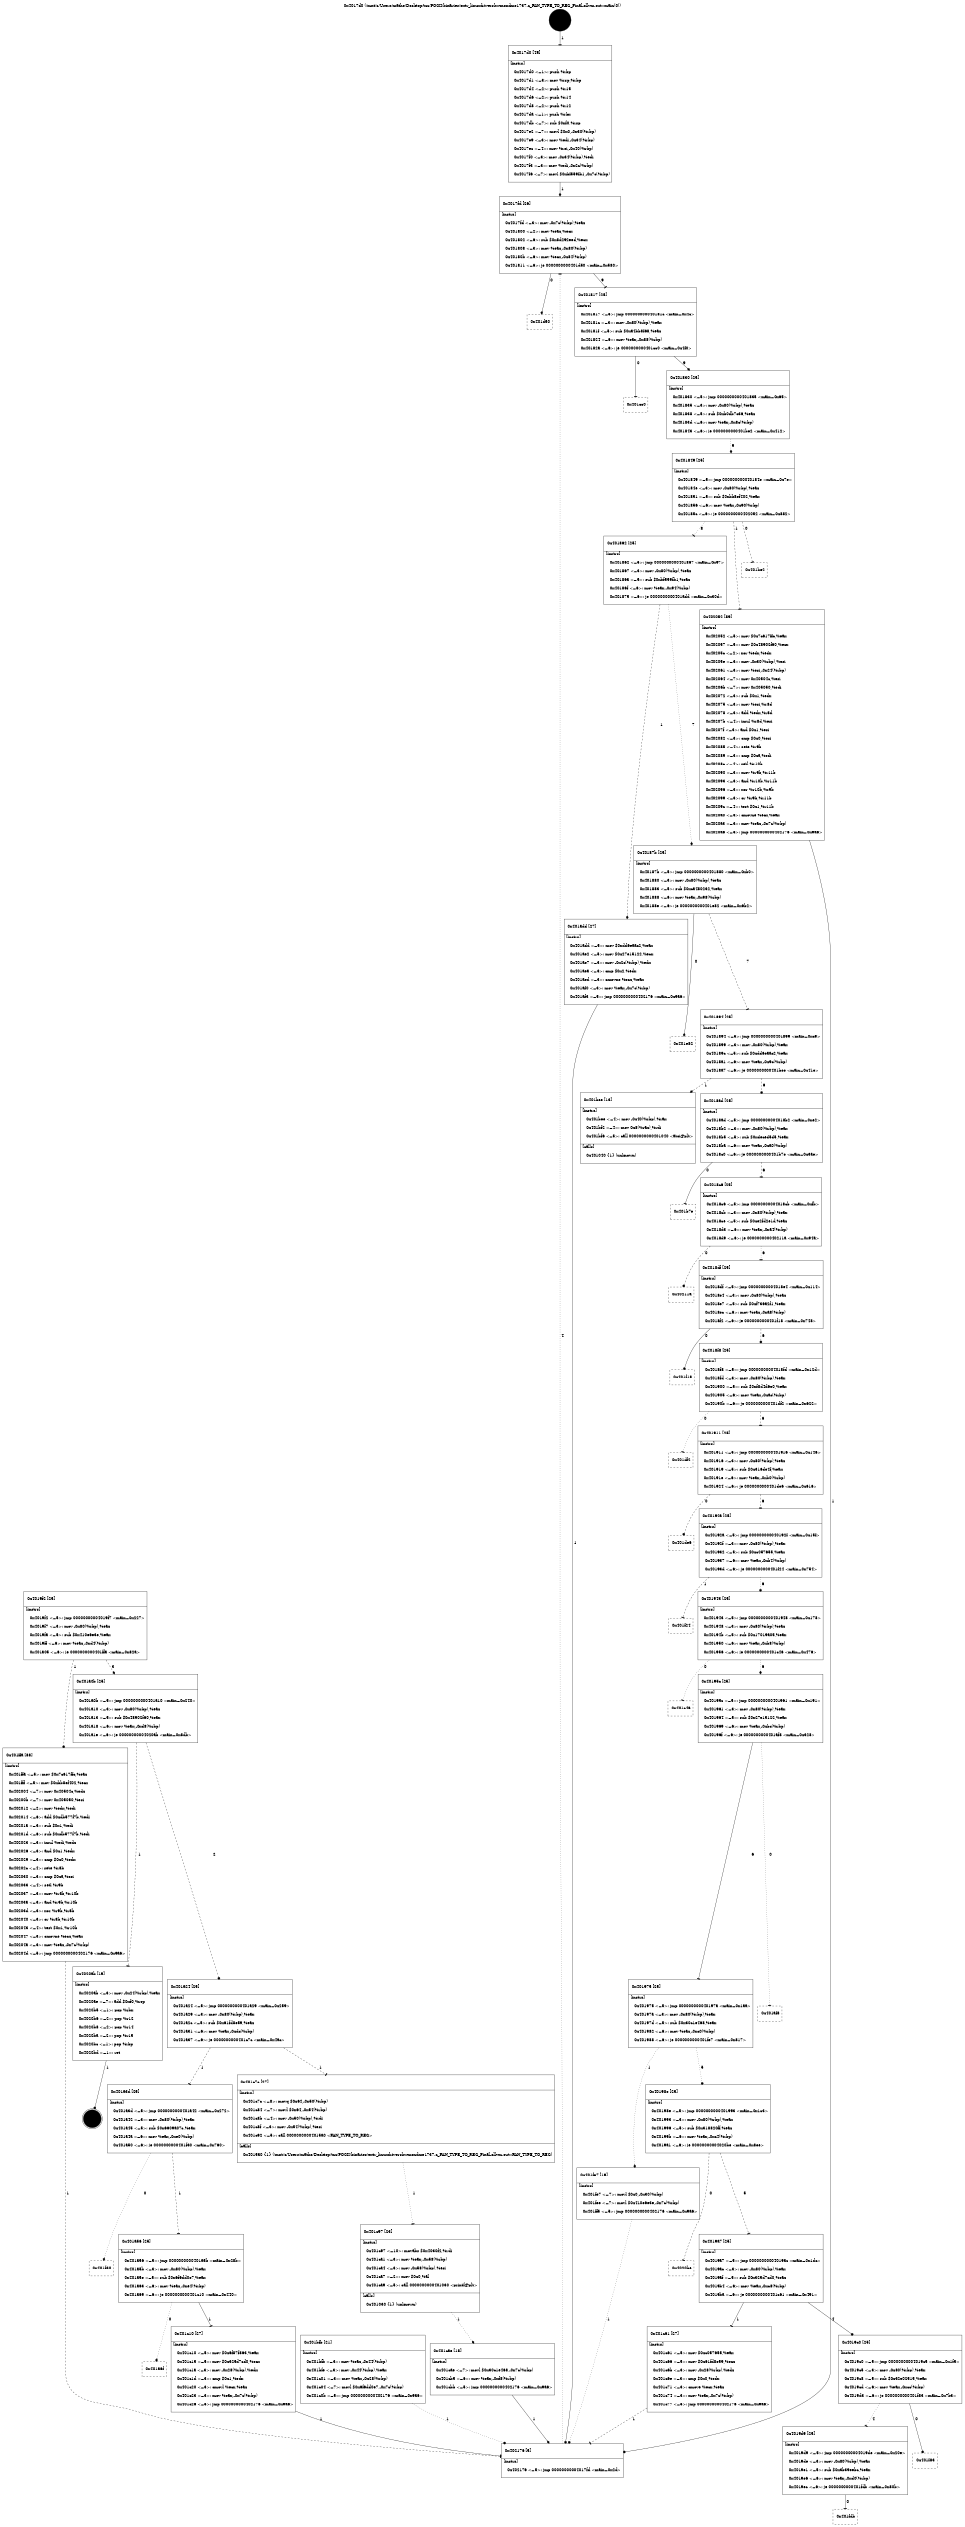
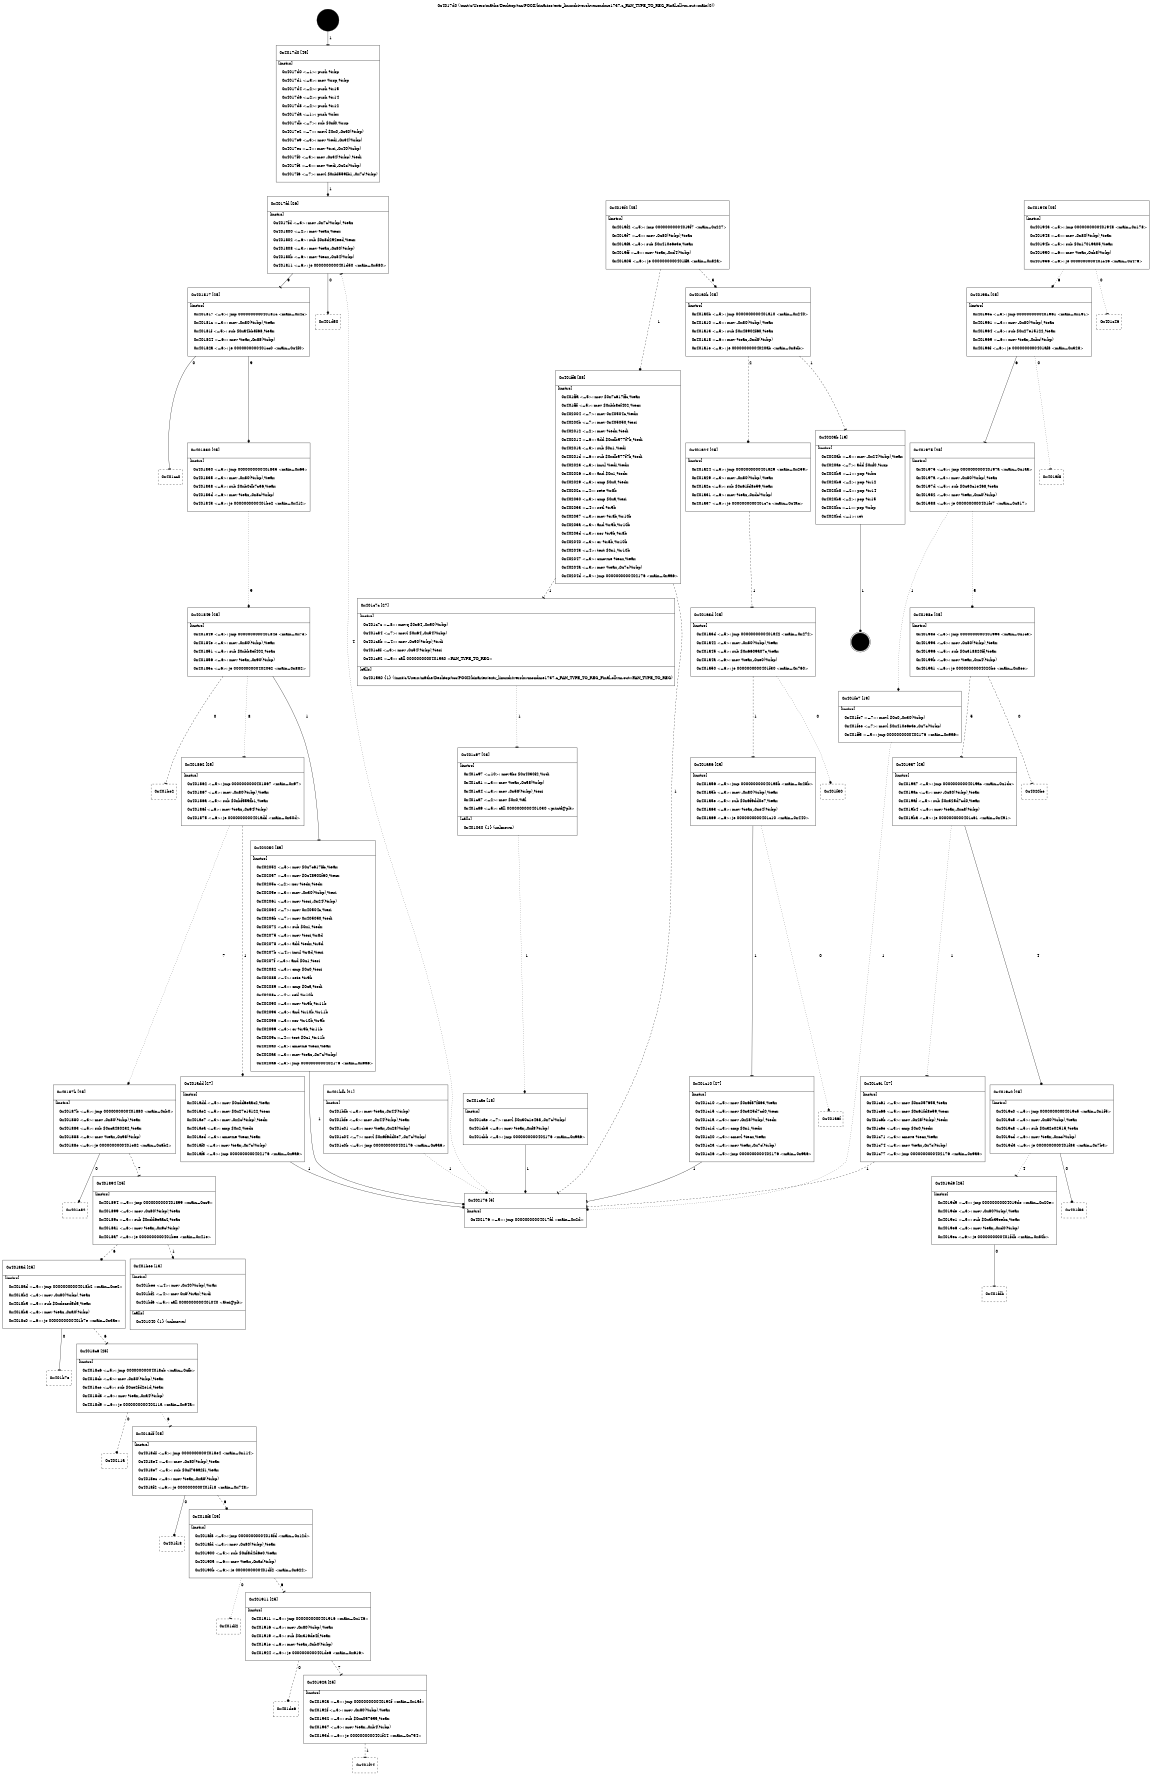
edge "0x401849 [25]" -> "0x402052 [89]": style dashed -> solid
edge "0x401911 [25]" -> "0x40192a [25]": label " 6" -> " 7"
edge "0x40192a [25]" -> "0x401943 [25]": removed, label "6"
edge "0x401a24 [25]" -> "0x401c7c [27]": now "0x401ffa [88]" -> "0x401c7c [27]"
edge "0x4019a7 [25]" -> "0x401c61 [27]": style solid -> dotted
